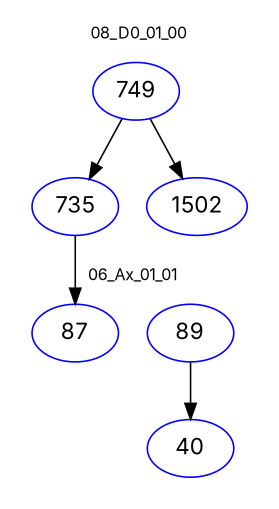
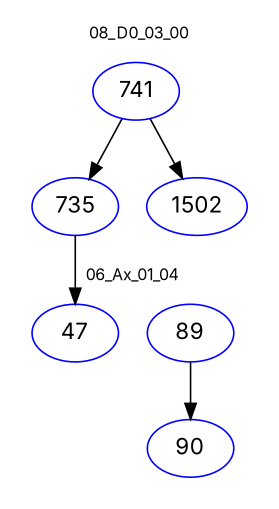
cluster "08_D0_01_00": label "08_D0_01_00" -> "08_D0_03_00"
node "749": label "749" -> "741"
cluster "06_Ax_01_01": label "06_Ax_01_01" -> "06_Ax_01_04"
node "87": label "87" -> "47"
node "40": label "40" -> "90"
